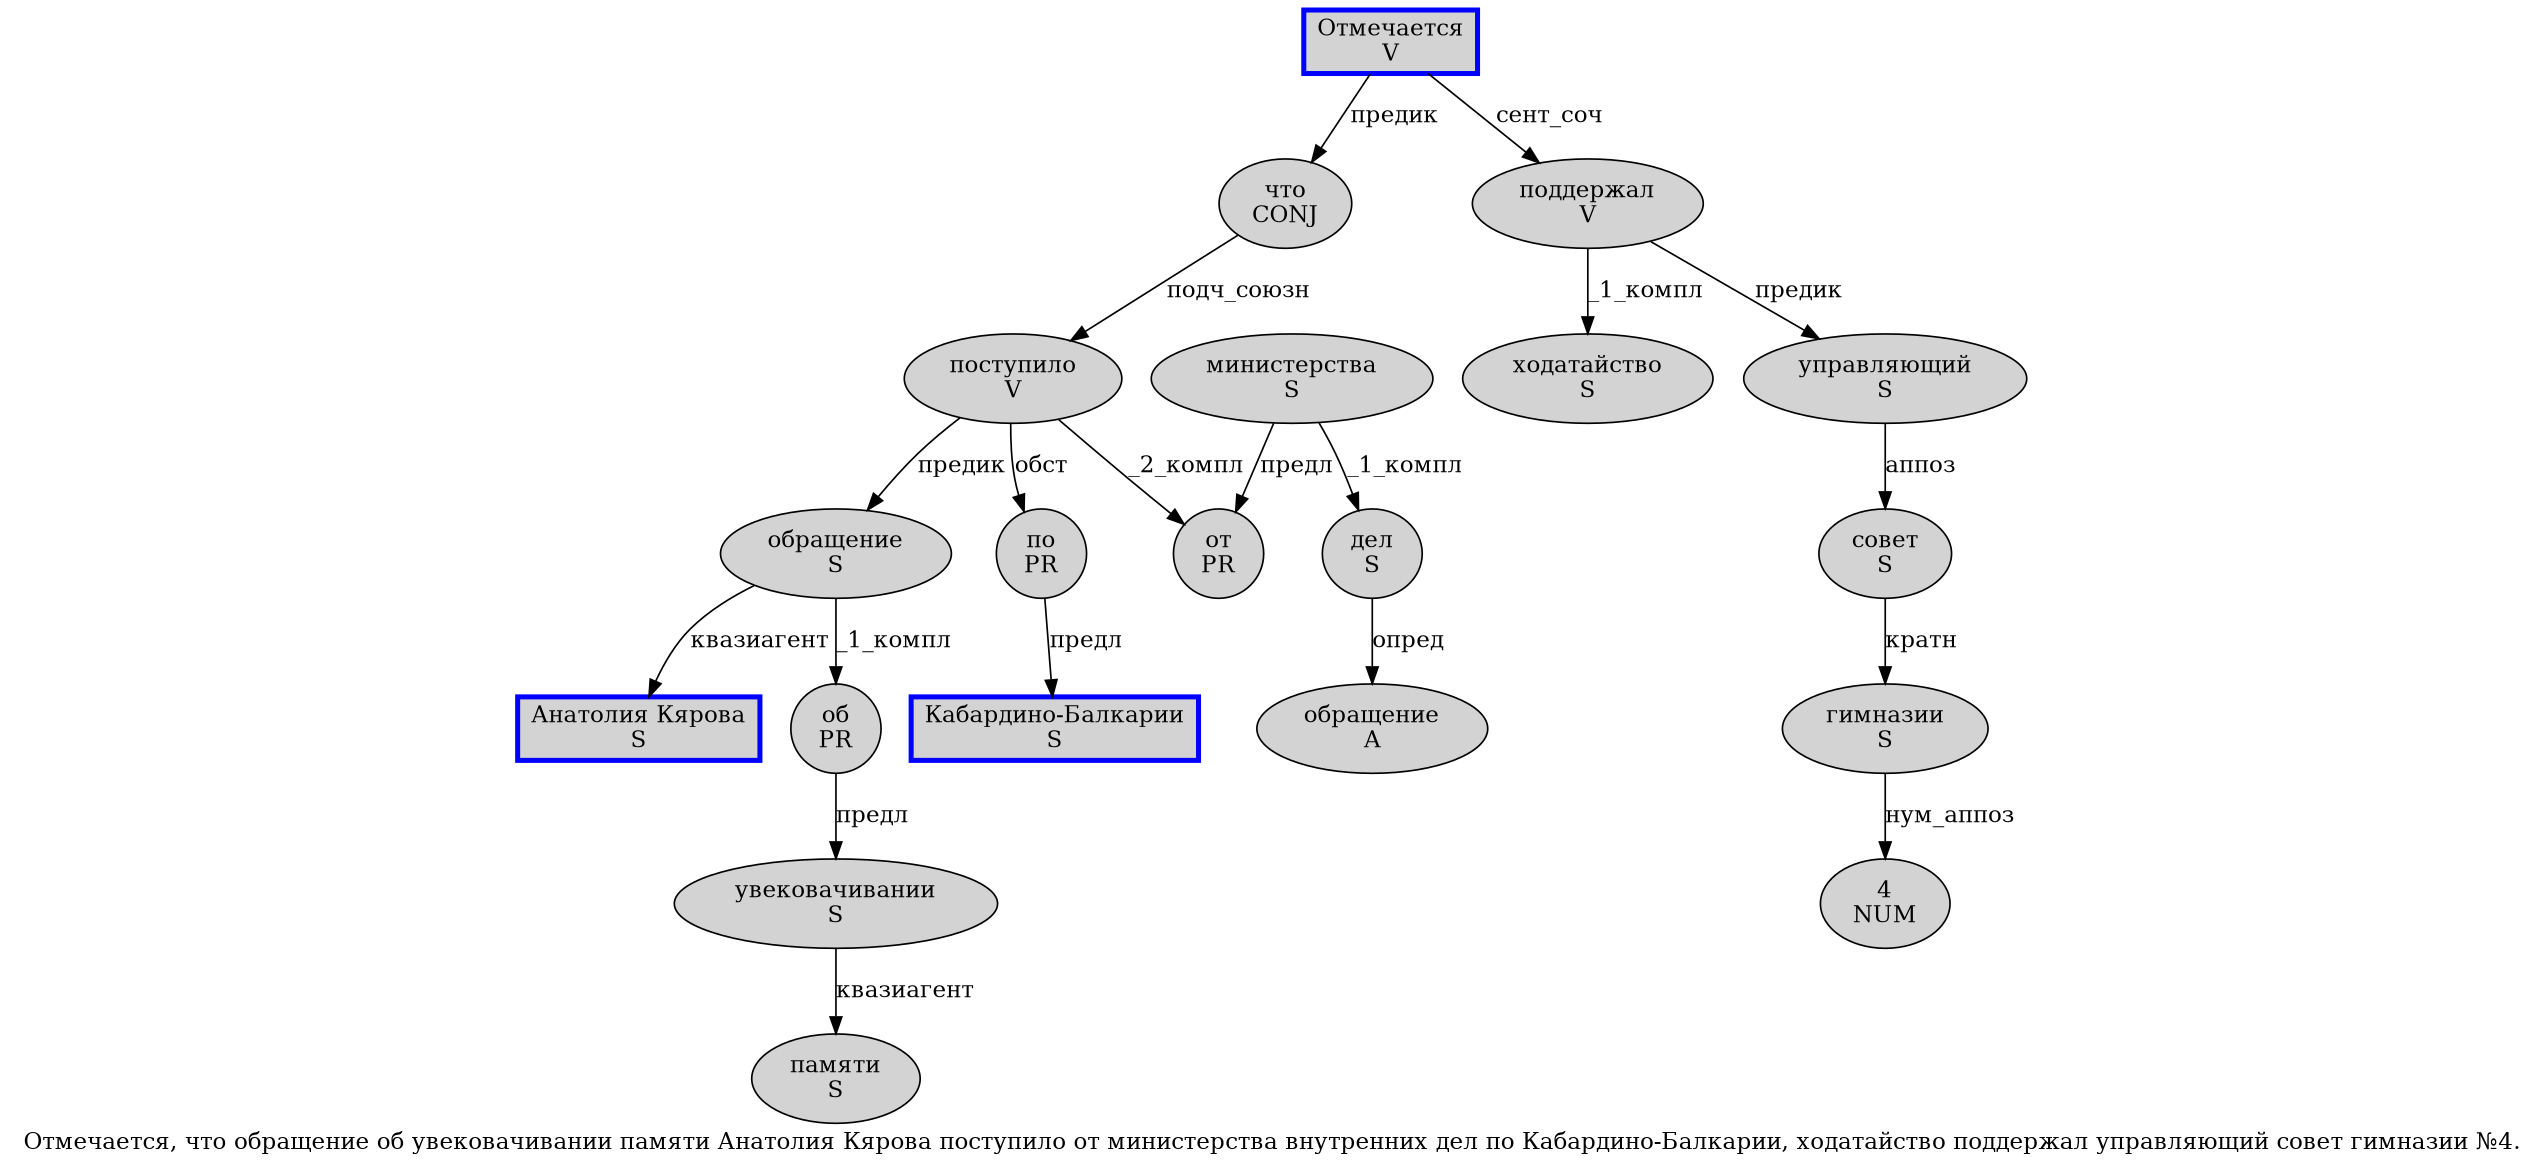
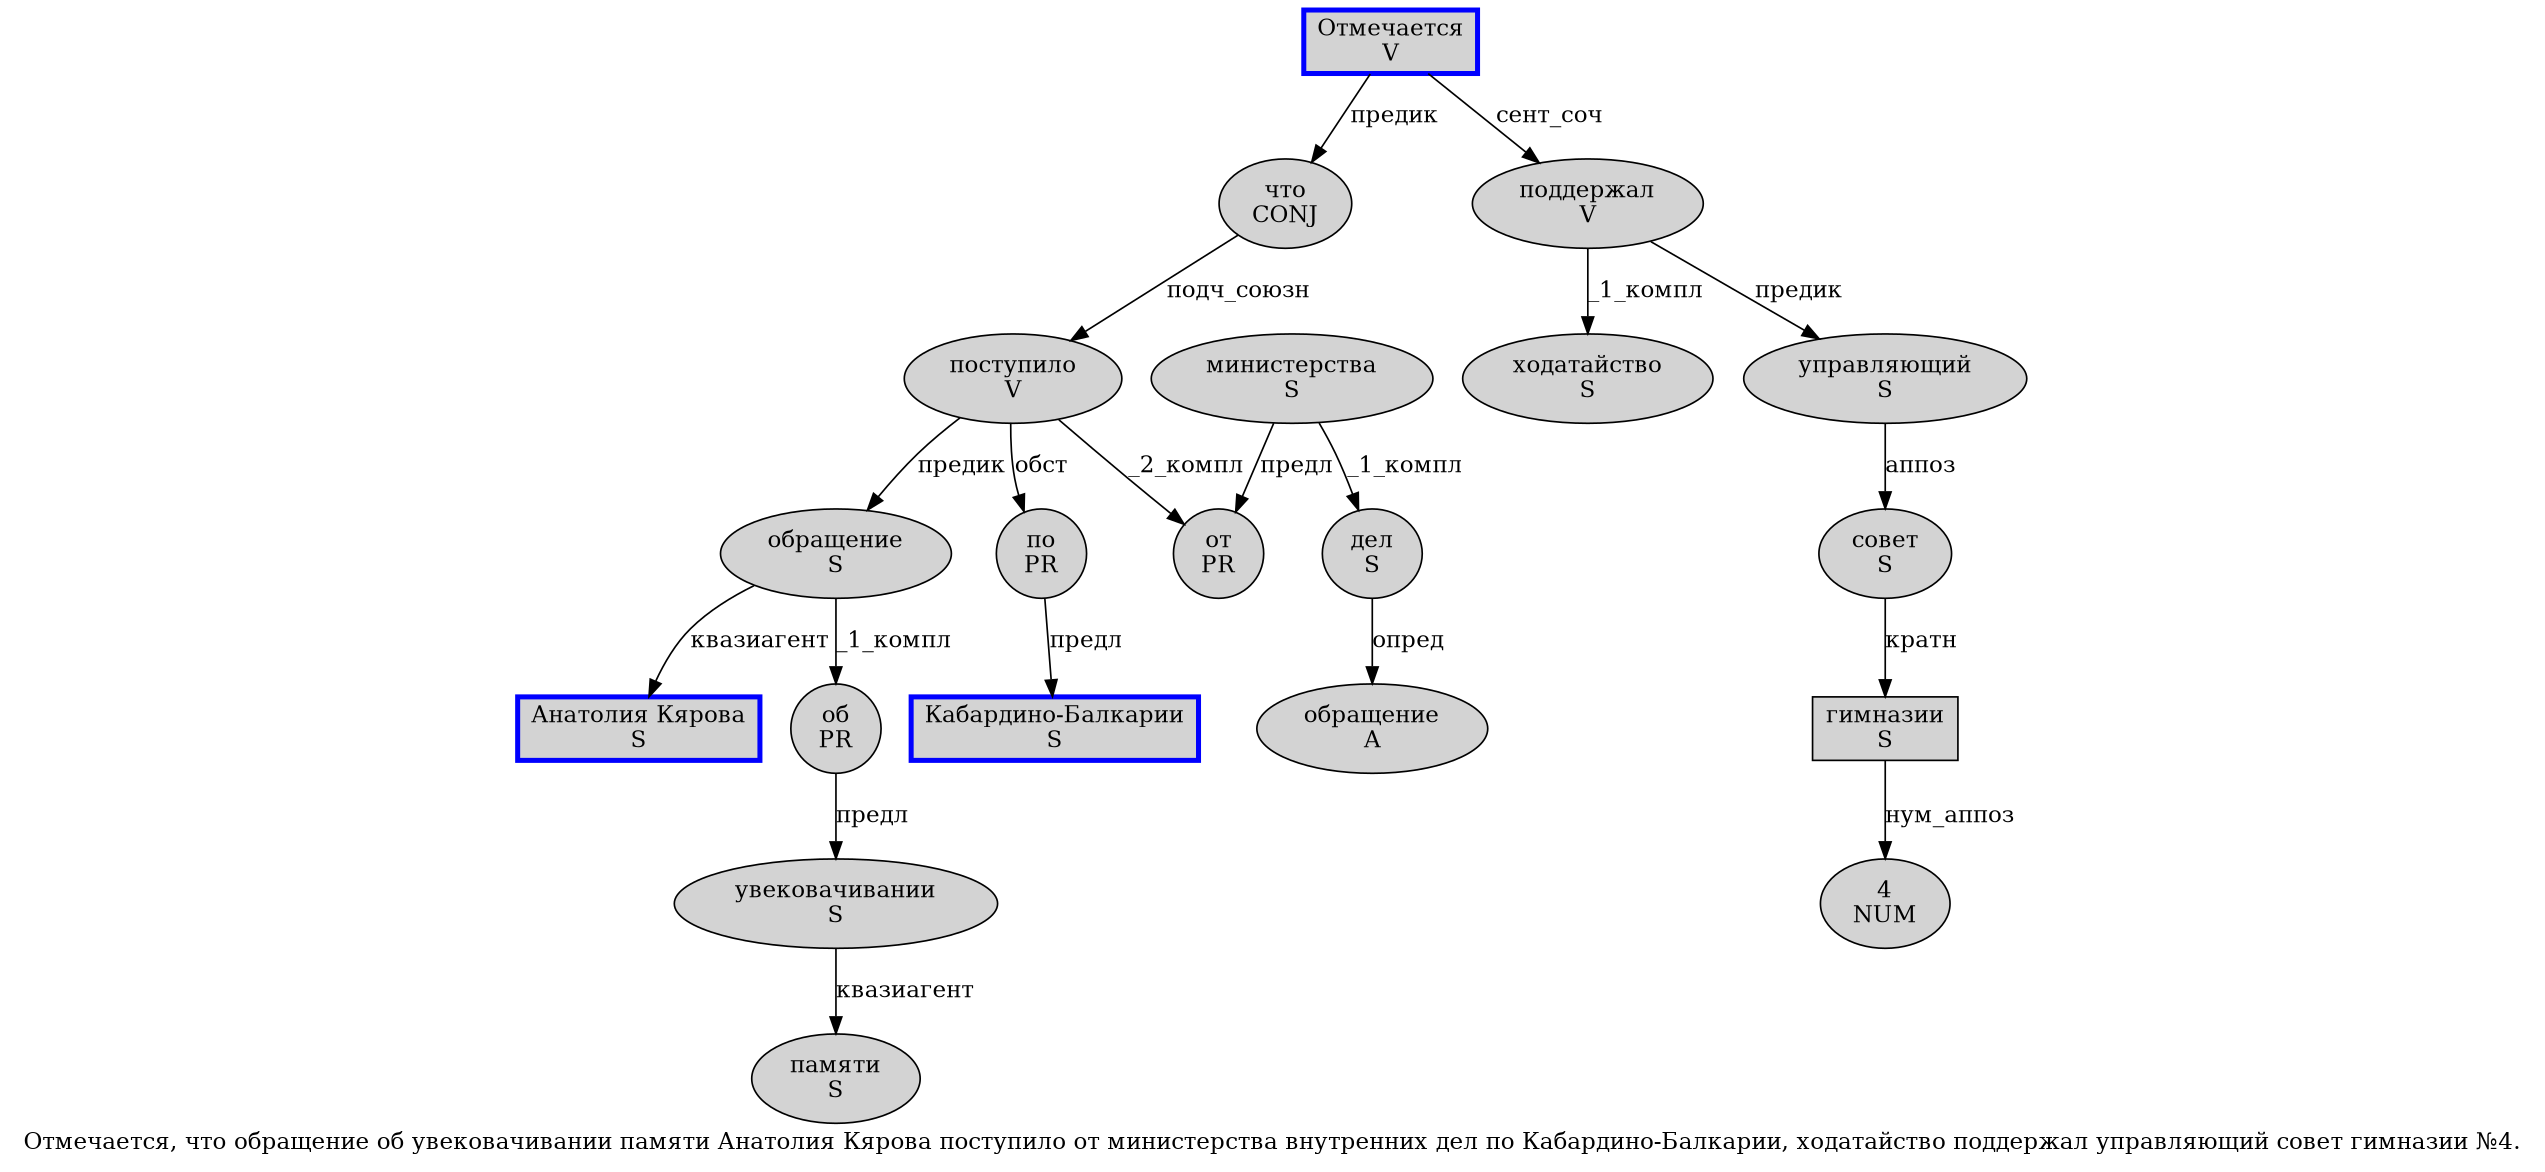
node "гимназии S": shape ellipse -> box
